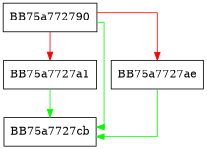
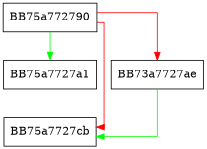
edge "BB75a772790" -> "BB75a7727a1": color red -> green
edge "BB75a772790" -> "BB75a7727cb": color green -> red
node "BB75a7727ae": label "BB75a7727ae" -> "BB73a7727ae"
edge "BB75a7727a1" -> "BB75a7727cb": removed
